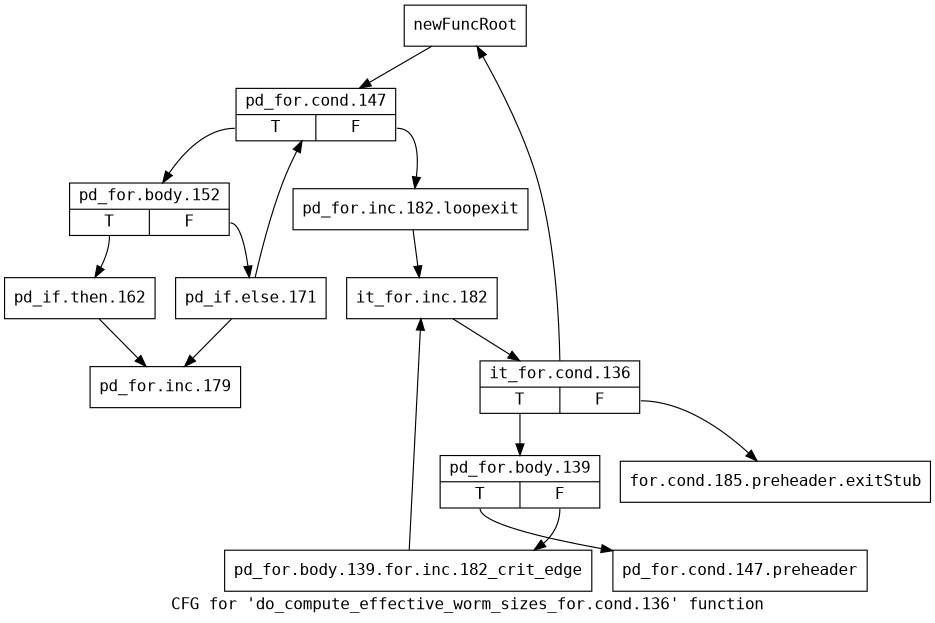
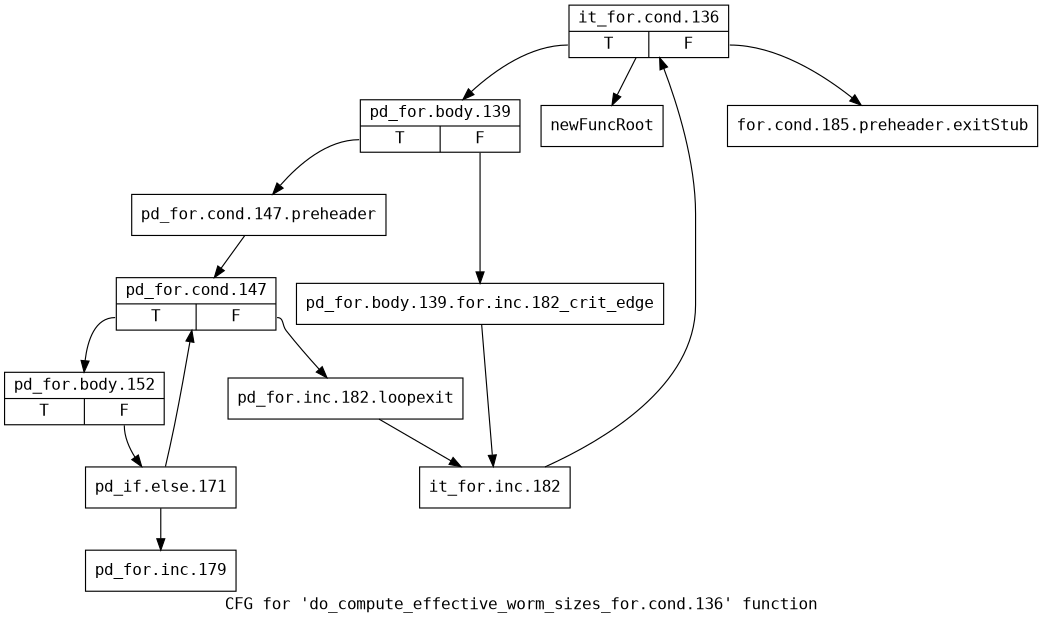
edge "newFuncRoot" -> "pd_for.cond.147": now "pd_for.cond.147.preheader" -> "pd_for.cond.147"
node "pd_if.then.162": removed
